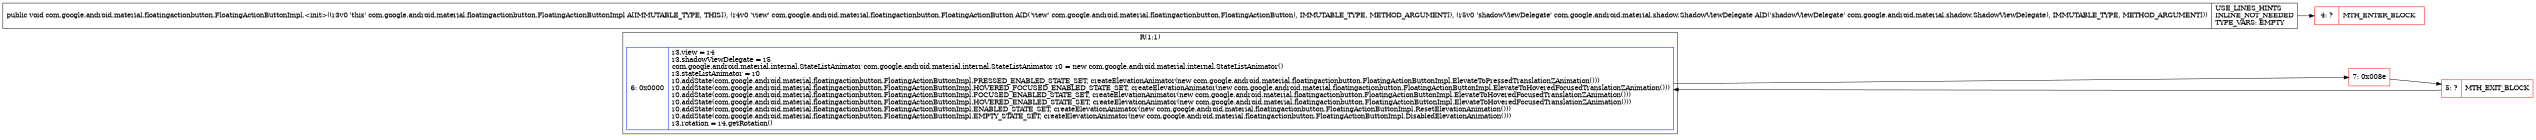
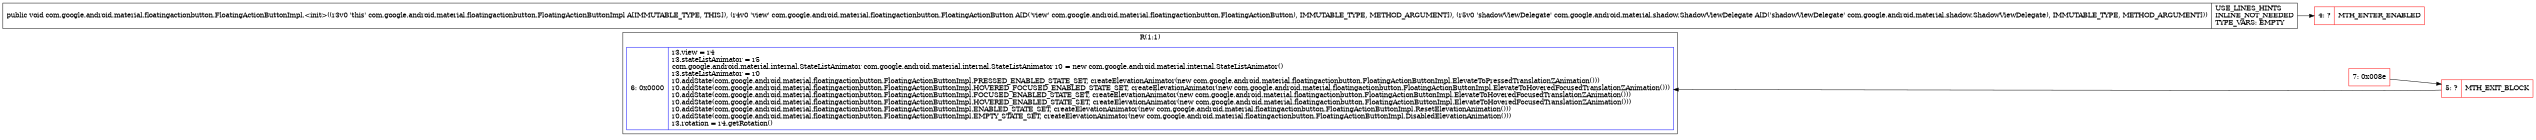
node "4: ?": text "MTH_ENTER_BLOCK" -> "MTH_ENTER_ENABLED"
node "6: 0x0000": text "r3.shadowViewDelegate = r5" -> "r3.stateListAnimator = r5"
edge "6: 0x0000" -> "7: 0x008e": removed
